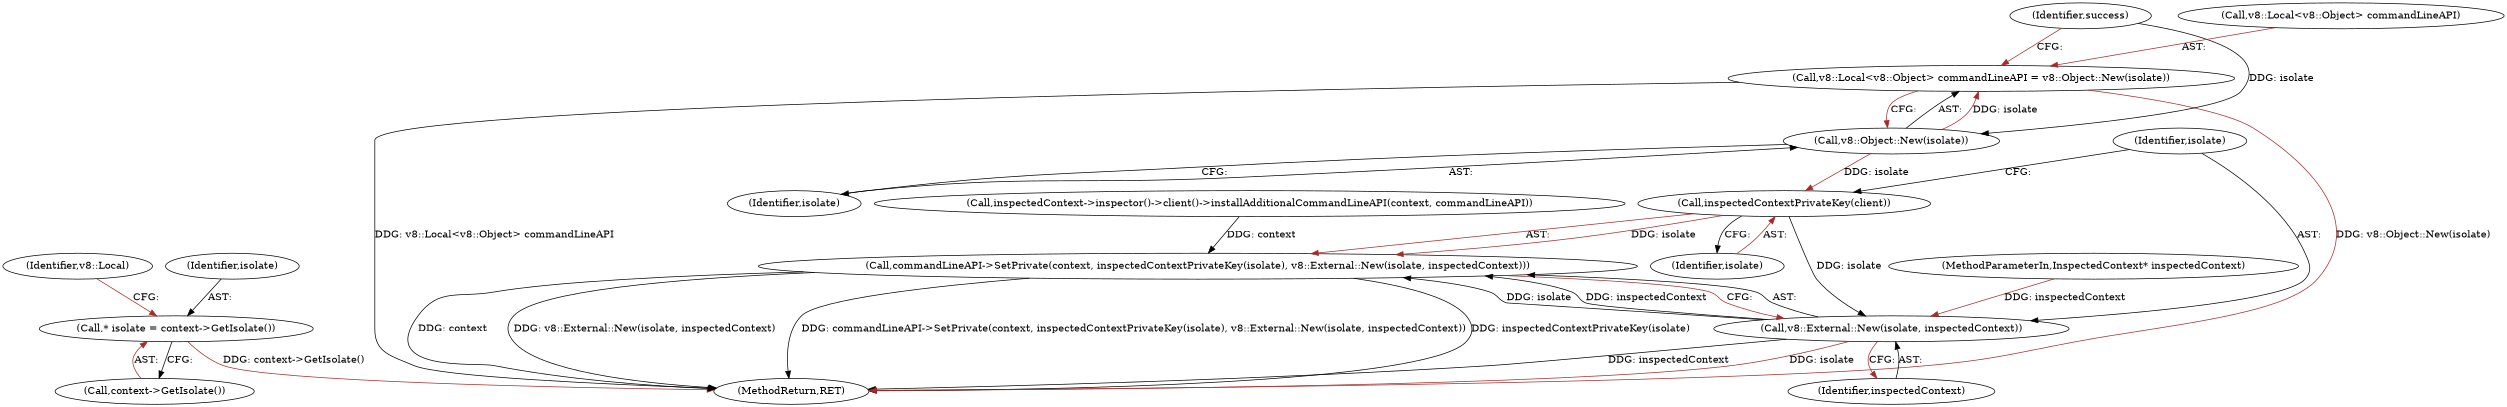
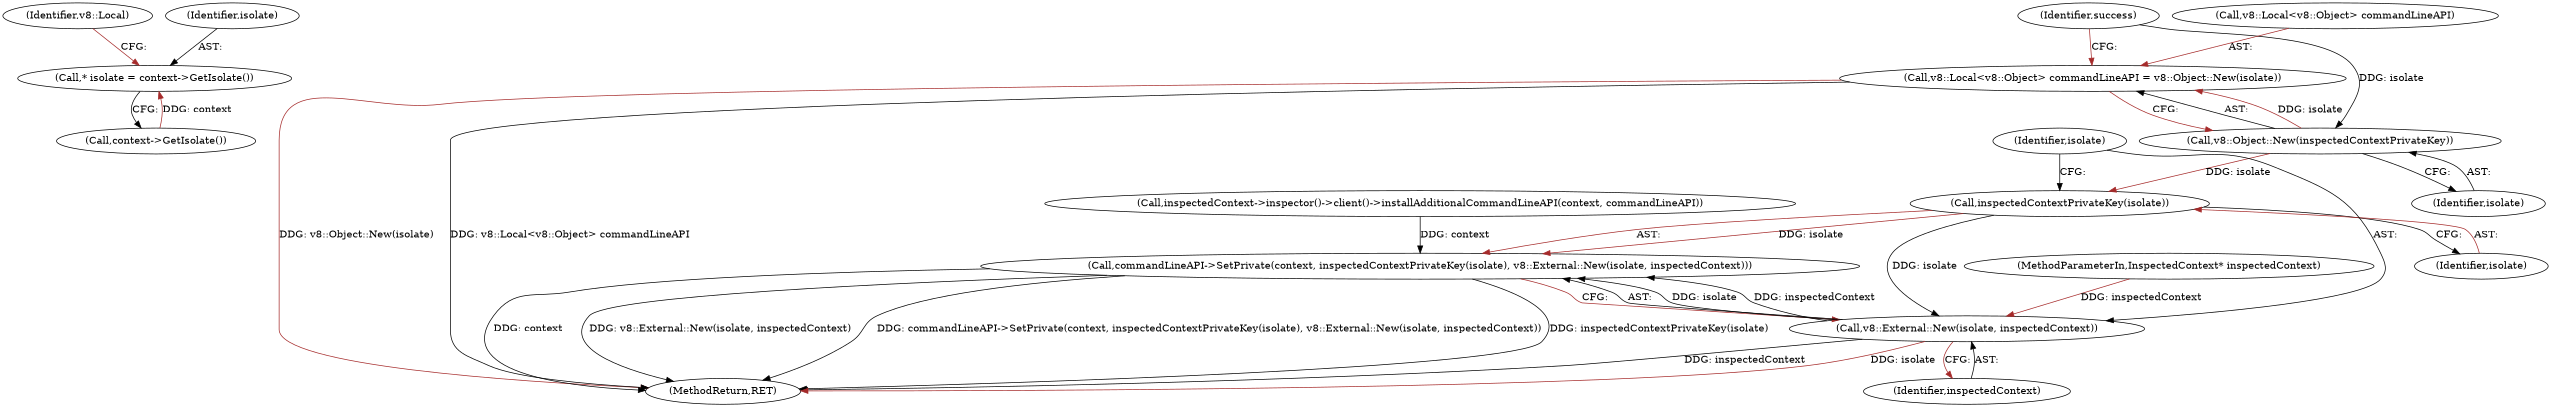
node "(Call,v8::Object::New(isolate))": label "(Call,v8::Object::New(isolate))" -> "(Call,v8::Object::New(inspectedContextPrivateKey))"
node "(Call,inspectedContextPrivateKey(client))": label "(Call,inspectedContextPrivateKey(client))" -> "(Call,inspectedContextPrivateKey(isolate))"
edge "(Call,context->GetIsolate())" -> "(Call,* isolate = context->GetIsolate())": label "AST: " -> "DDG: context"
edge "(Call,* isolate = context->GetIsolate())" -> "(MethodReturn,RET)": removed, label "DDG: context->GetIsolate()"
